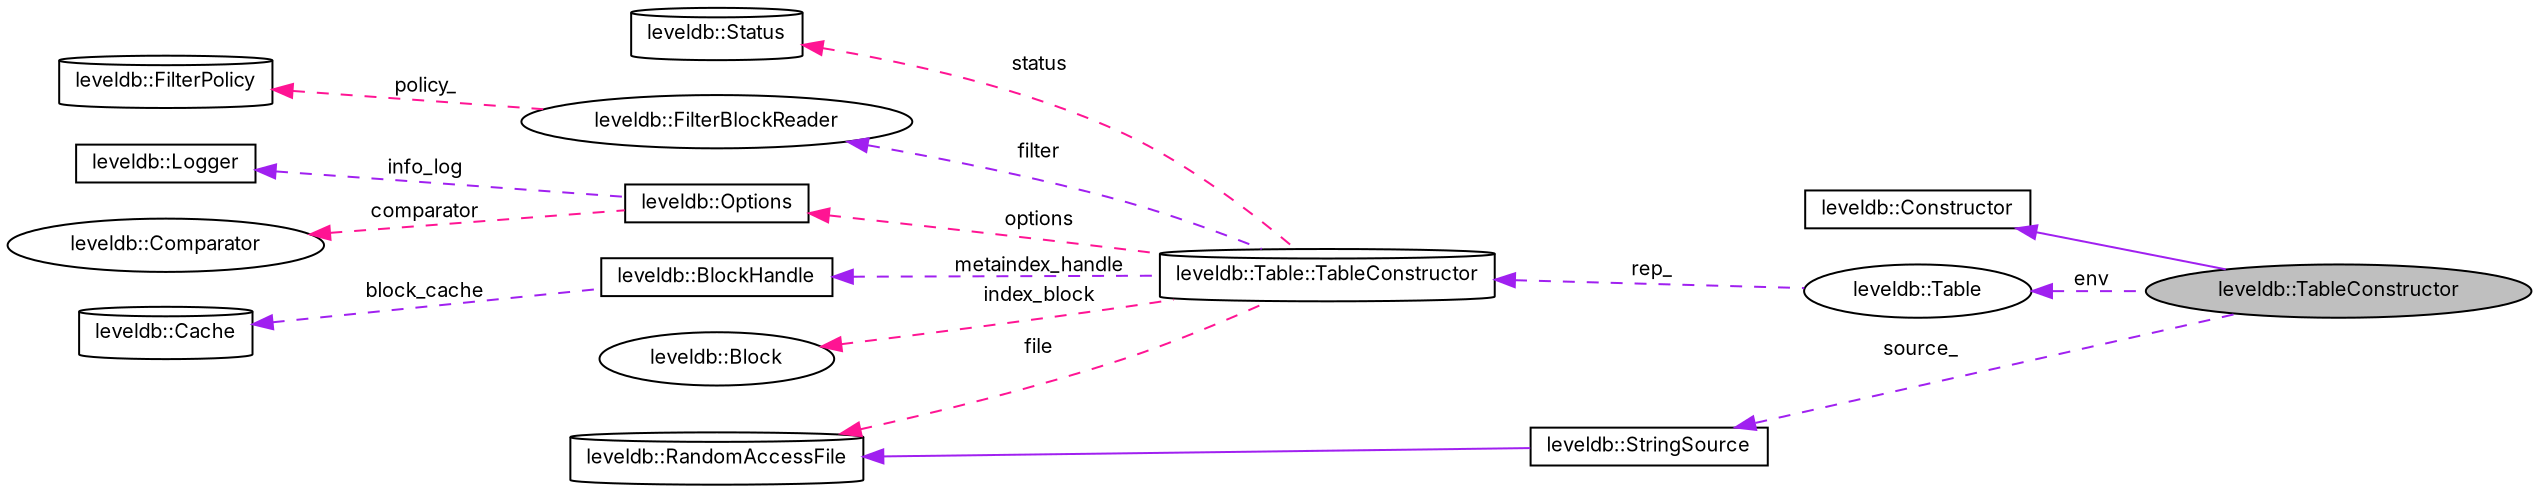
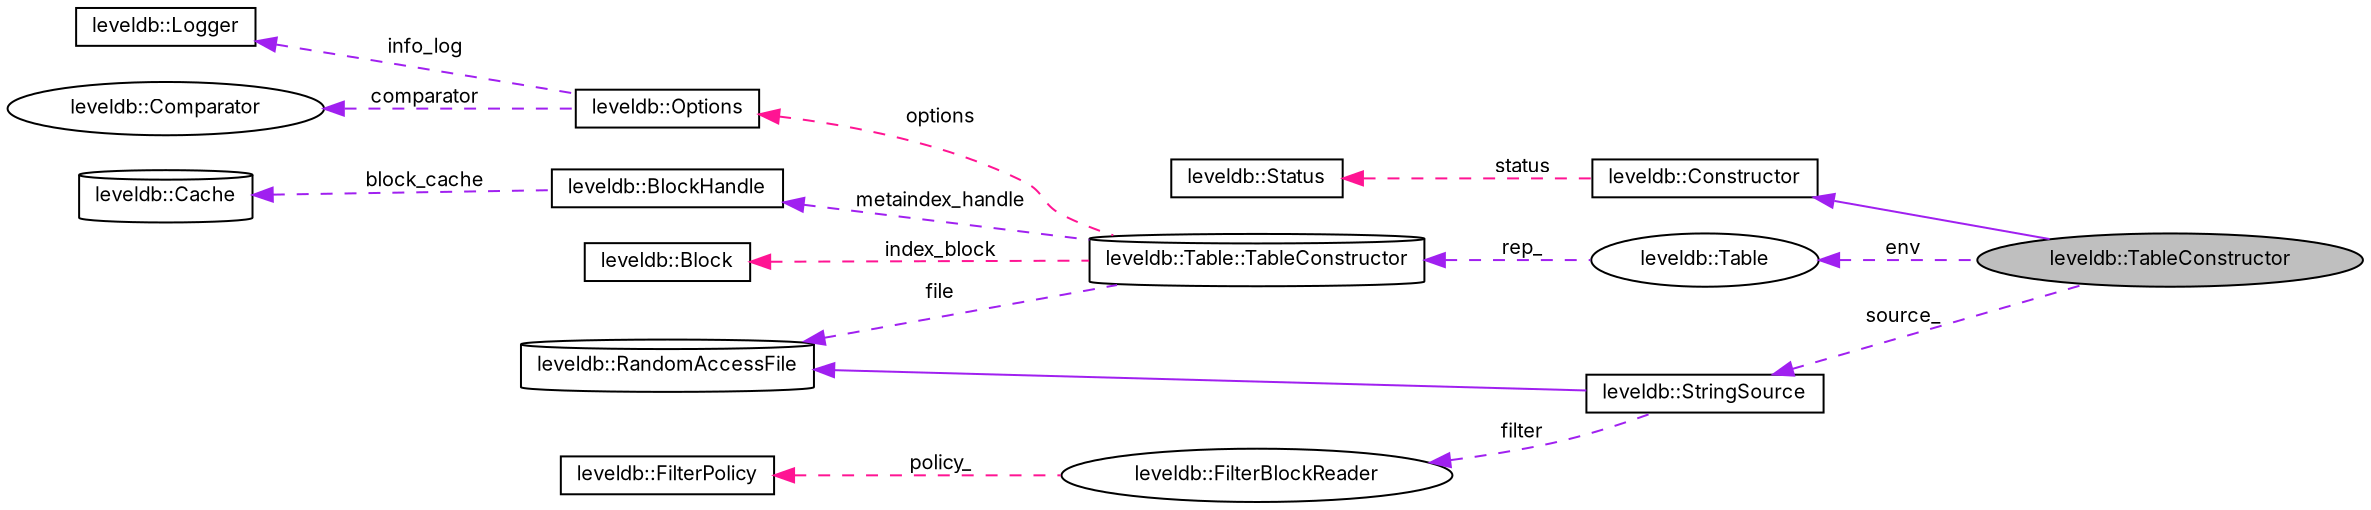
node "leveldb::Status": shape cylinder -> box
node "leveldb::FilterPolicy": shape cylinder -> box
edge "leveldb::Table::TableConstructor" -> "leveldb::Status": now "leveldb::Constructor" -> "leveldb::Status"
edge "leveldb::Table::TableConstructor" -> "leveldb::FilterBlockReader": now "leveldb::StringSource" -> "leveldb::FilterBlockReader"
edge "leveldb::Options" -> "leveldb::Comparator": color deeppink -> purple
node "leveldb::Block": shape ellipse -> box
edge "leveldb::Table::TableConstructor" -> "leveldb::RandomAccessFile": color deeppink -> purple
